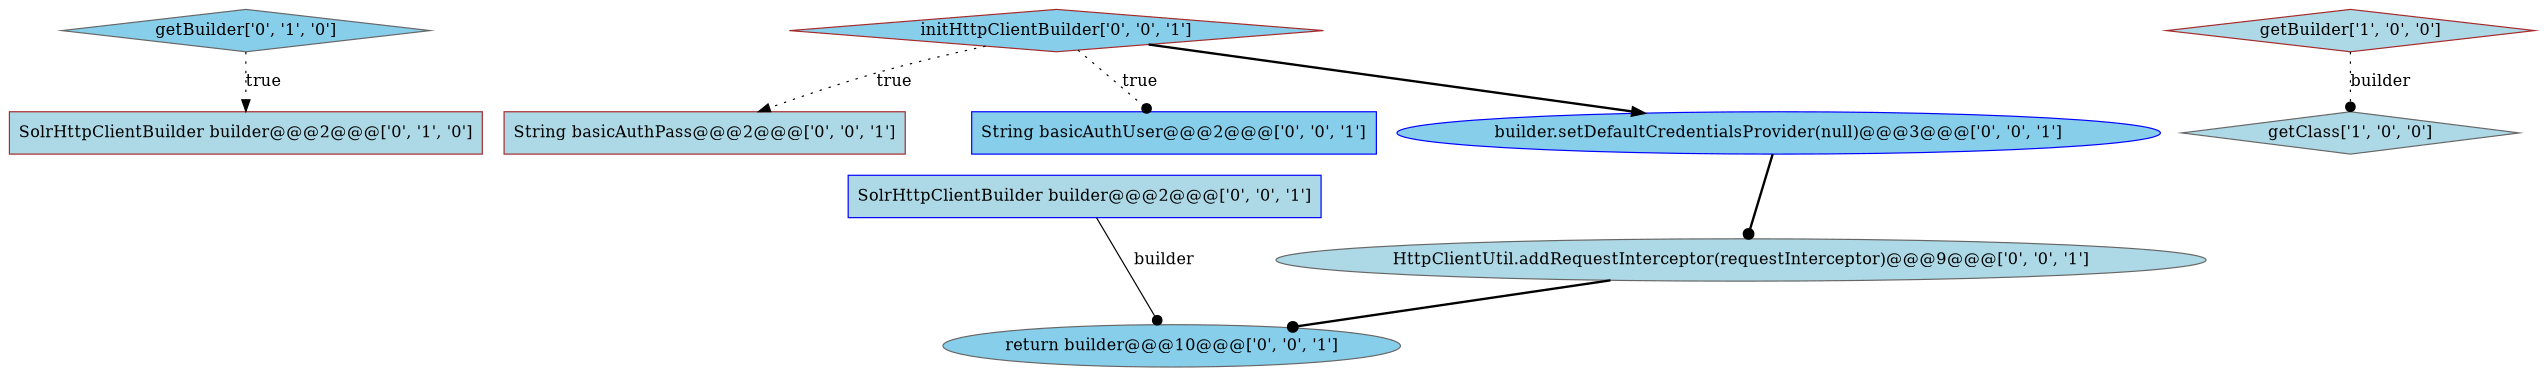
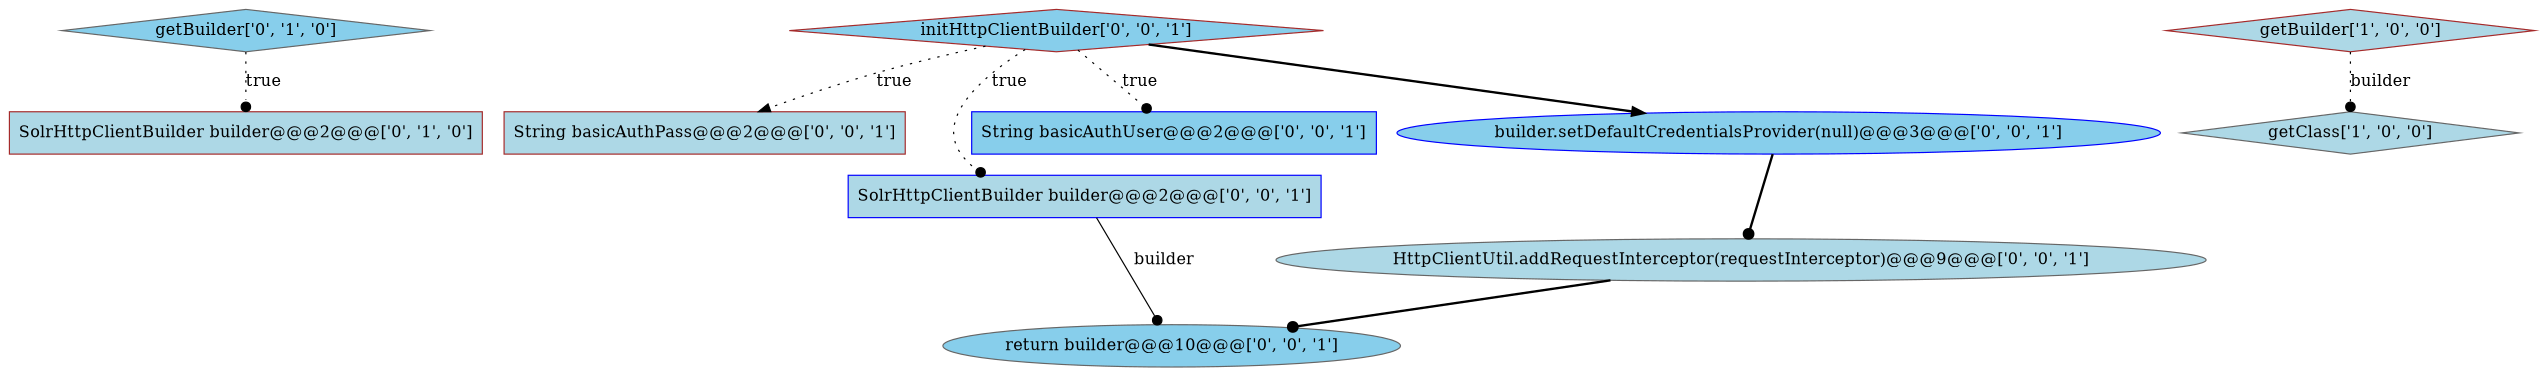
edge "getBuilder['0', '1', '0']" -> "SolrHttpClientBuilder builder@@@2@@@['0', '1', '0']": arrowhead normal -> dot
edge "initHttpClientBuilder['0', '0', '1']" -> "SolrHttpClientBuilder builder@@@2@@@['0', '0', '1']": added, label "true"
